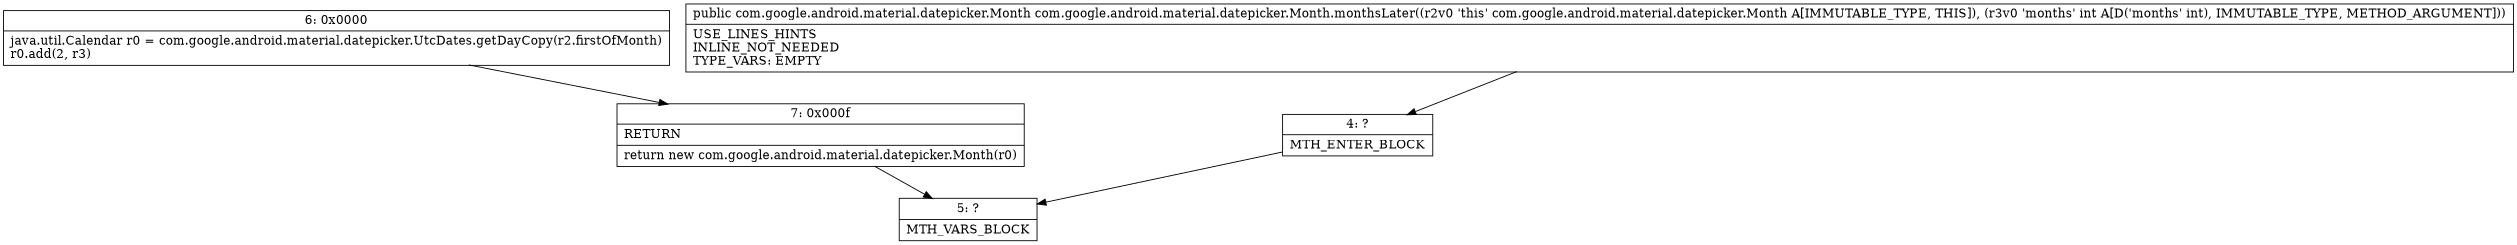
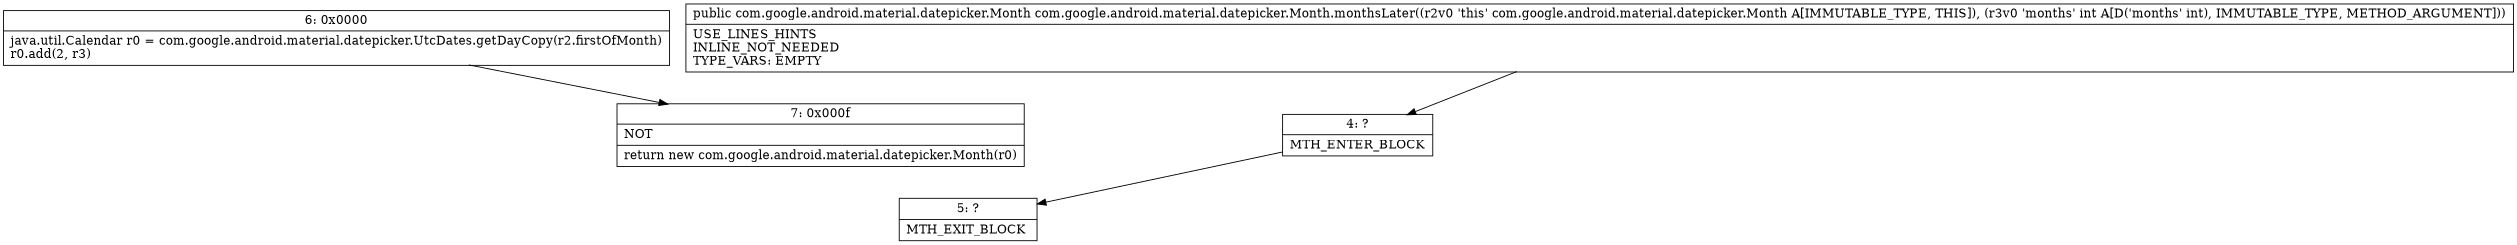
node "7: 0x000f": text "RETURN" -> "NOT"
edge "7: 0x000f" -> "5: ?": removed
node "5: ?": text "MTH_VARS_BLOCK" -> "MTH_EXIT_BLOCK"
